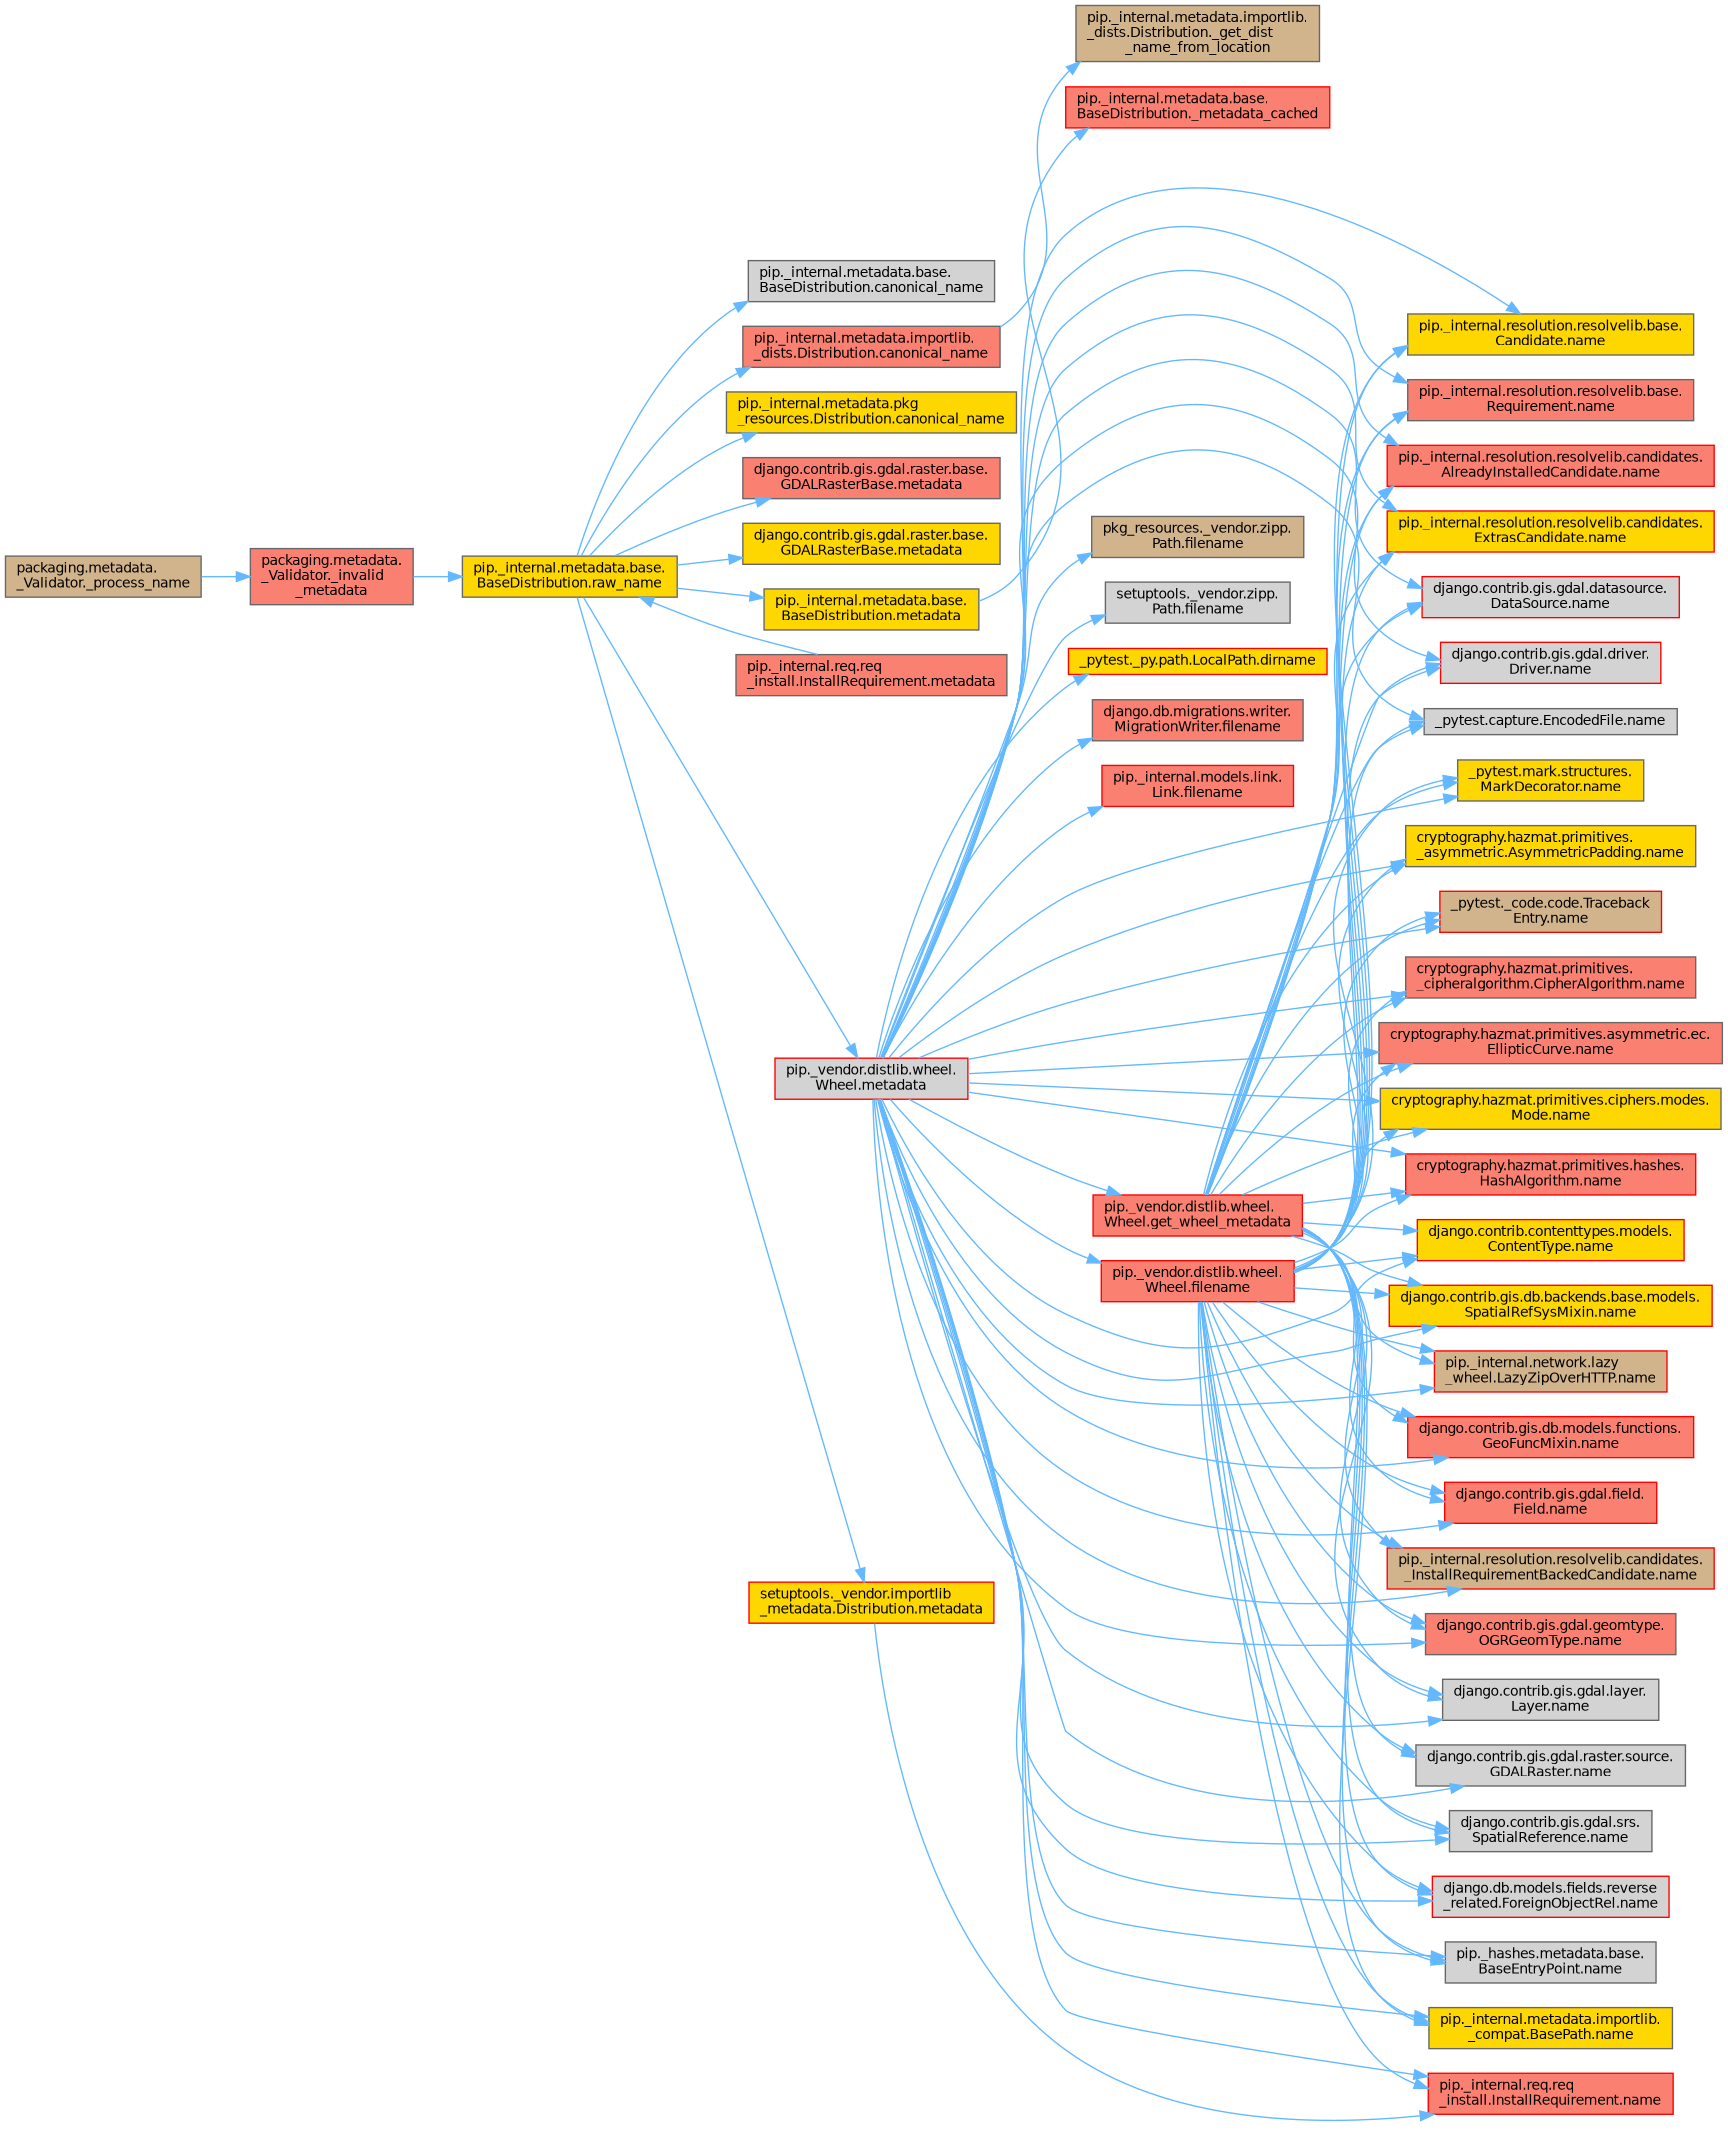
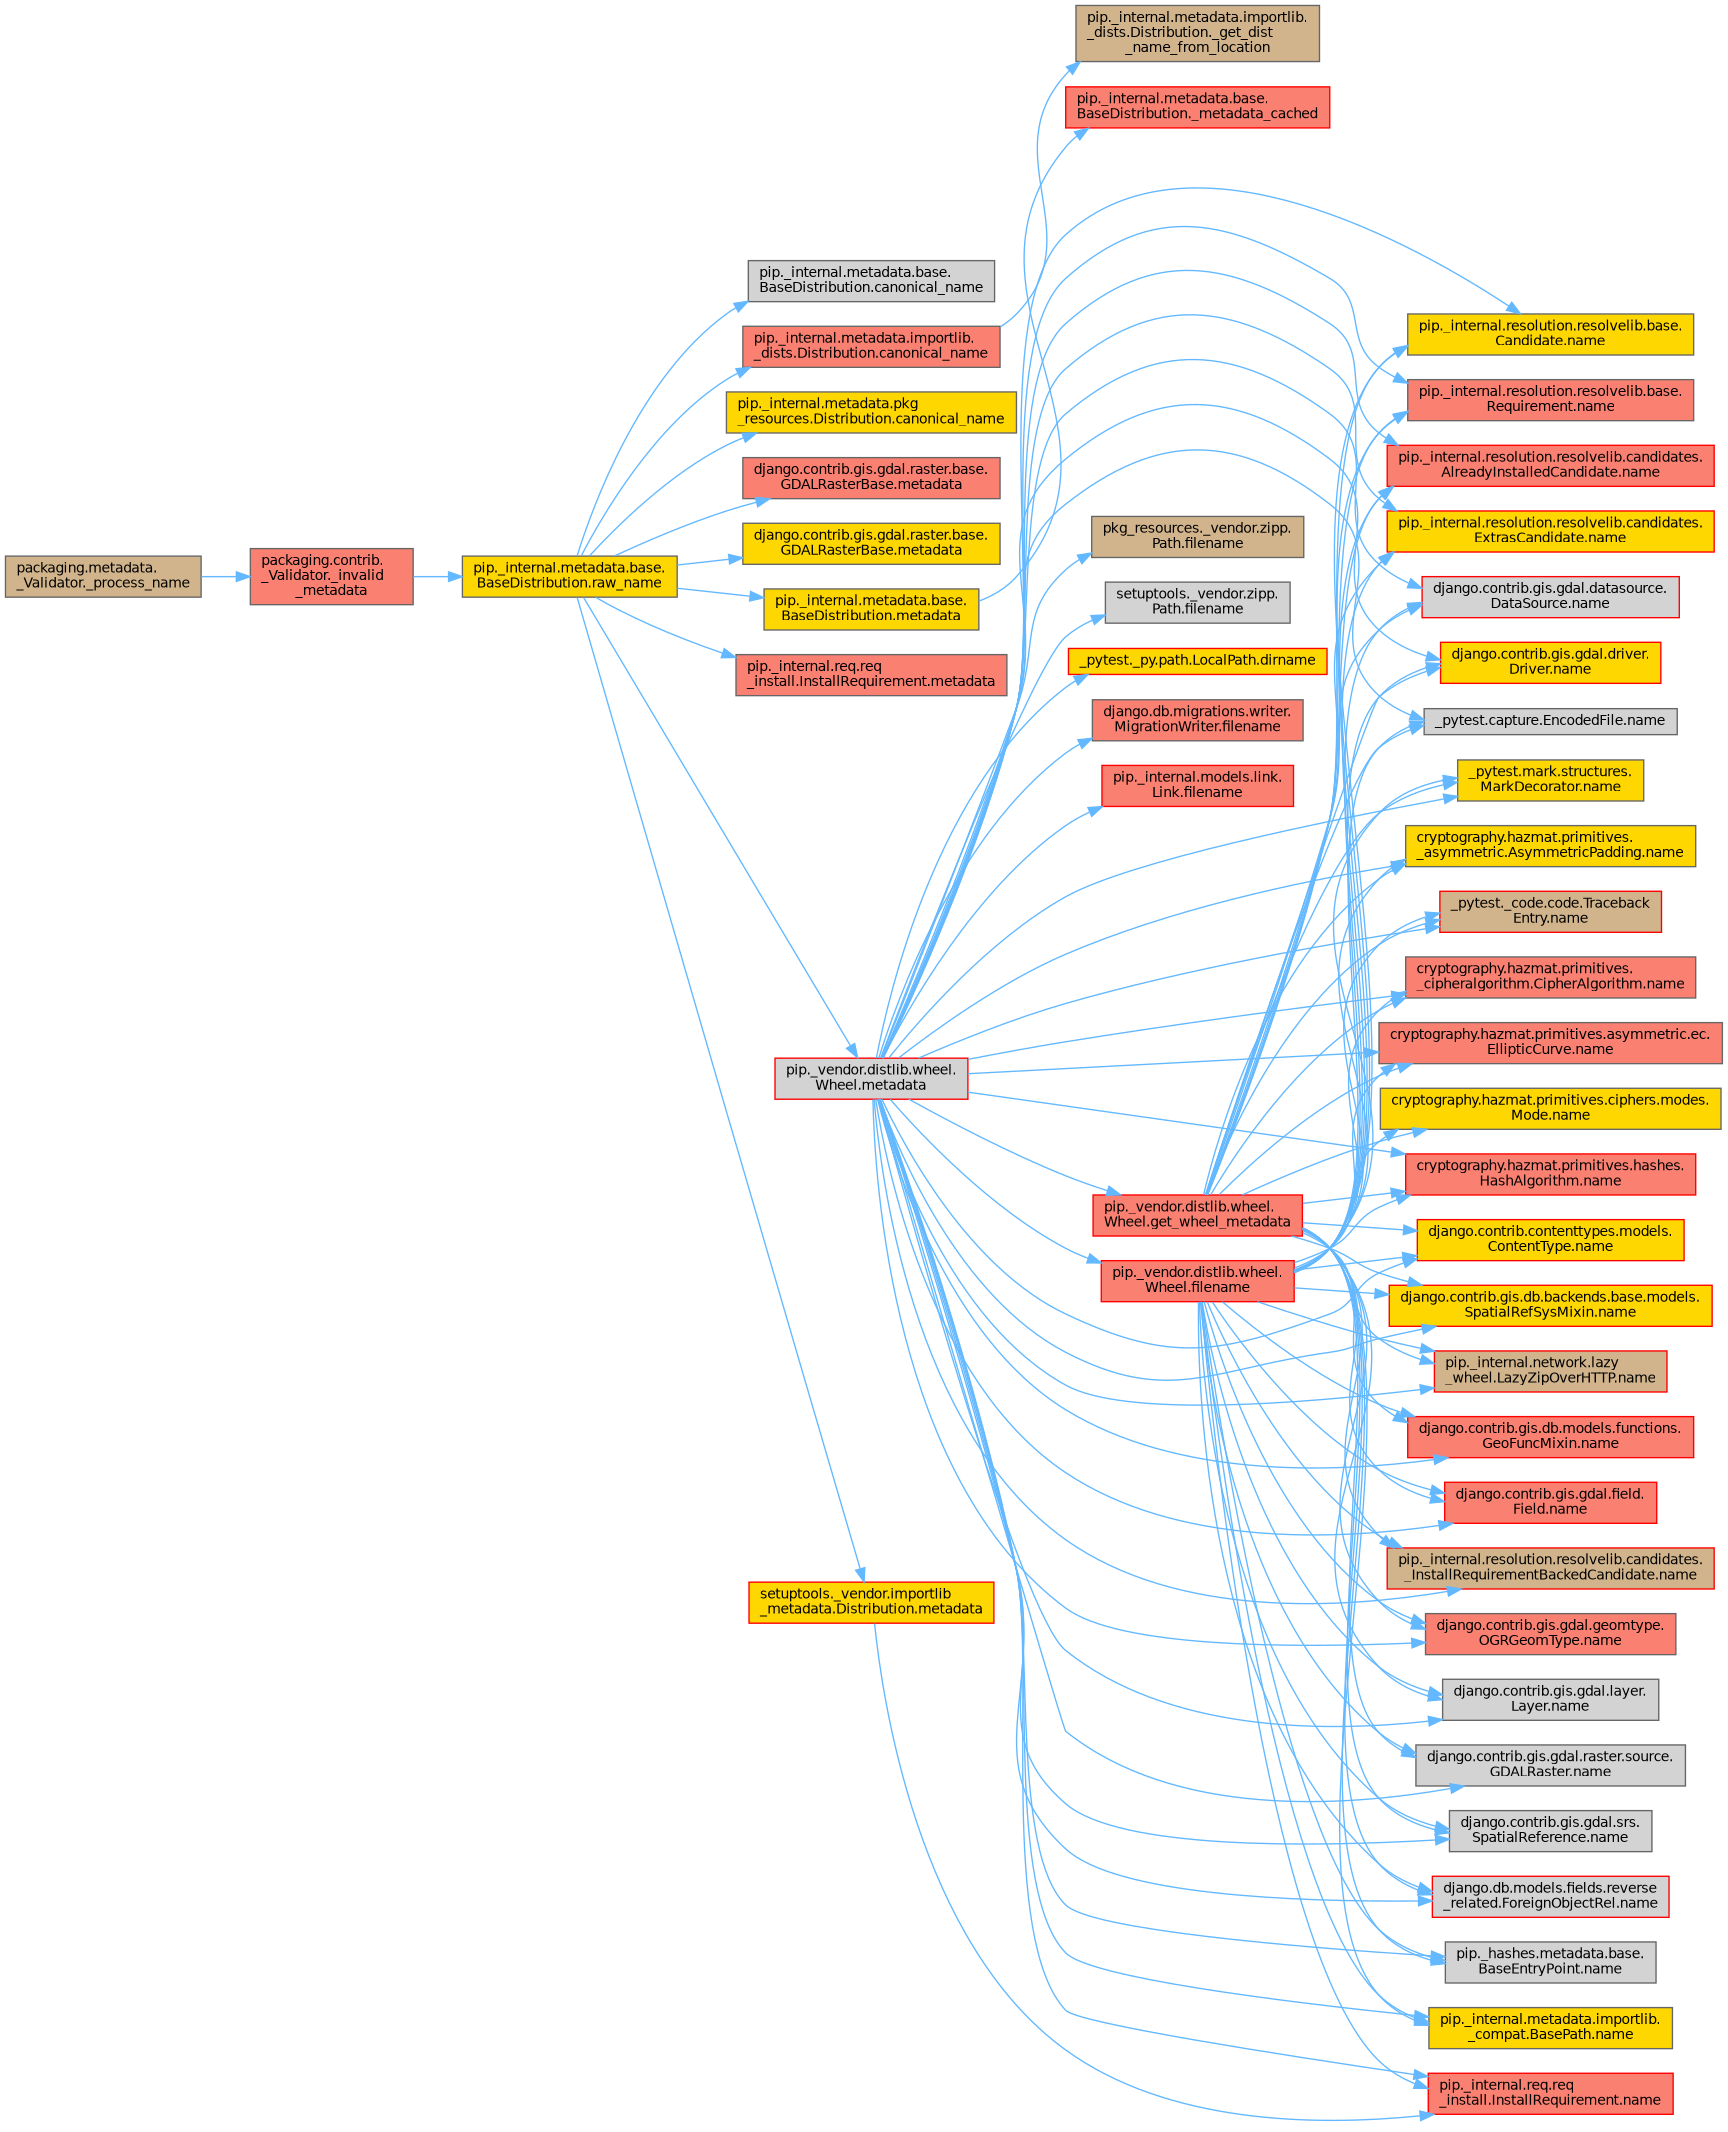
node "packaging.metadata. _Validator._invalid _metadata": label "packaging.metadata. _Validator._invalid _metadata" -> "packaging.contrib. _Validator._invalid _metadata"
edge "pip._internal.req.req _install.InstallRequirement.metadata" -> "pip._internal.metadata.base. BaseDistribution.raw_name": reversed
node "django.contrib.gis.gdal.driver. Driver.name": fillcolor lightgrey -> gold
edge "pip._vendor.distlib.wheel. Wheel.metadata" -> "cryptography.hazmat.primitives.ciphers.modes. Mode.name": removed
